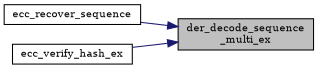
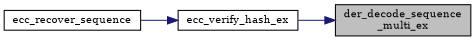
edge "ecc_recover_sequence" -> "der_decode_sequence _multi_ex": now "ecc_recover_sequence" -> "ecc_verify_hash_ex"
